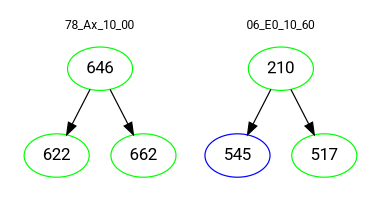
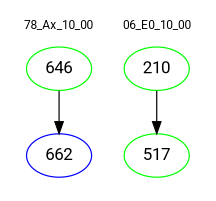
cluster "06_E0_10_60": label "06_E0_10_60" -> "06_E0_10_00"
node "622": removed
node "662": color green -> blue
node "545": removed
